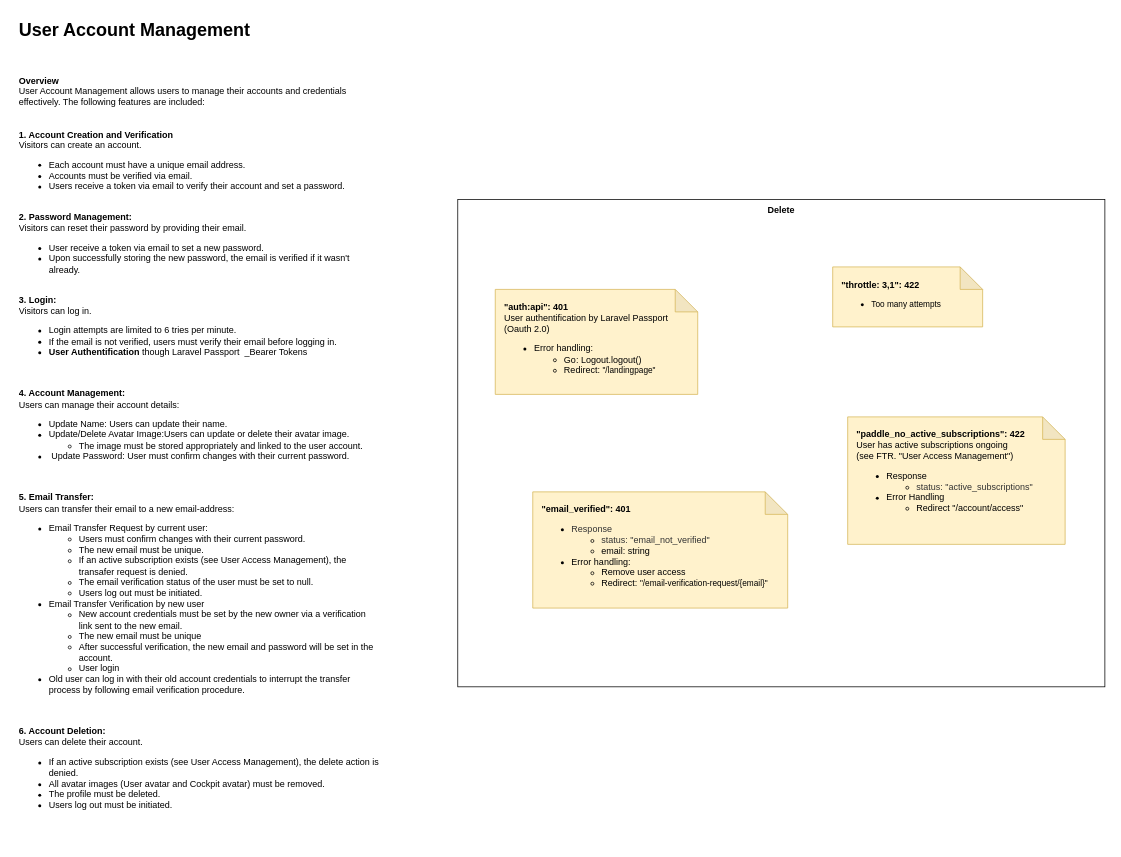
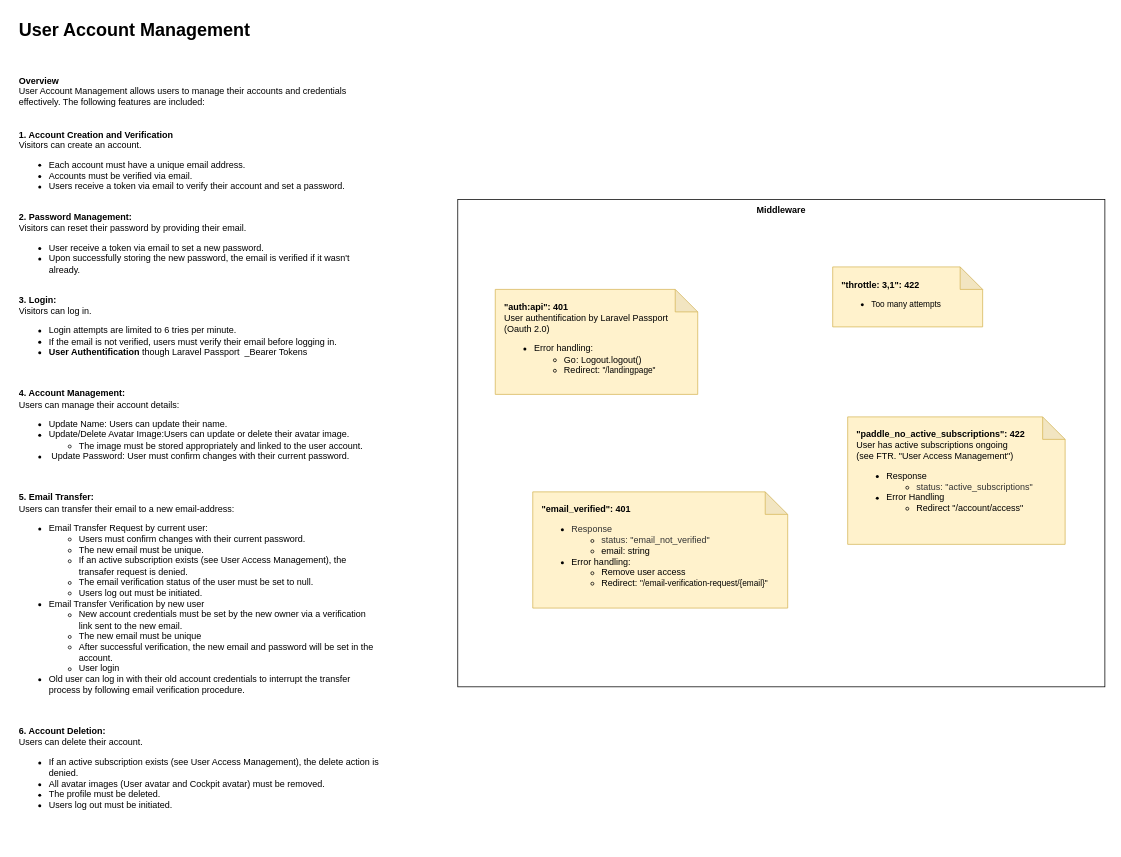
node "Delete": label "Delete" -> "Middleware"
